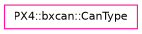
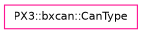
node "PX4::bxcan::CanType": label "PX4::bxcan::CanType" -> "PX3::bxcan::CanType"
